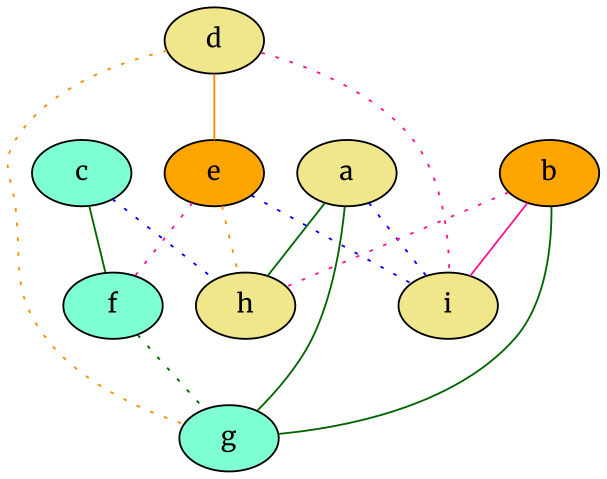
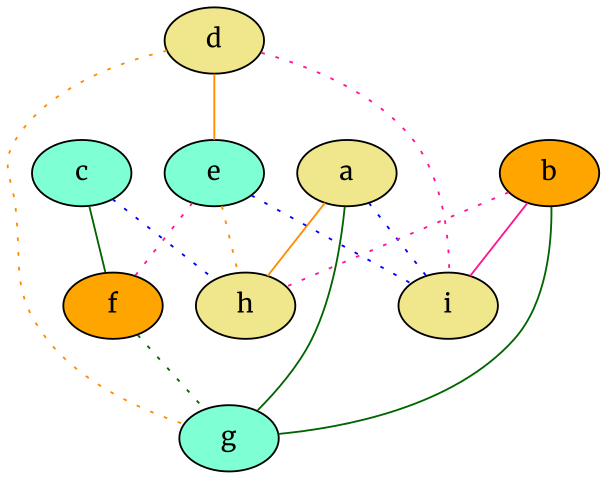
node "e": fillcolor orange -> aquamarine
edge "a" -- "h": color darkgreen -> darkorange
node "f": fillcolor aquamarine -> orange
